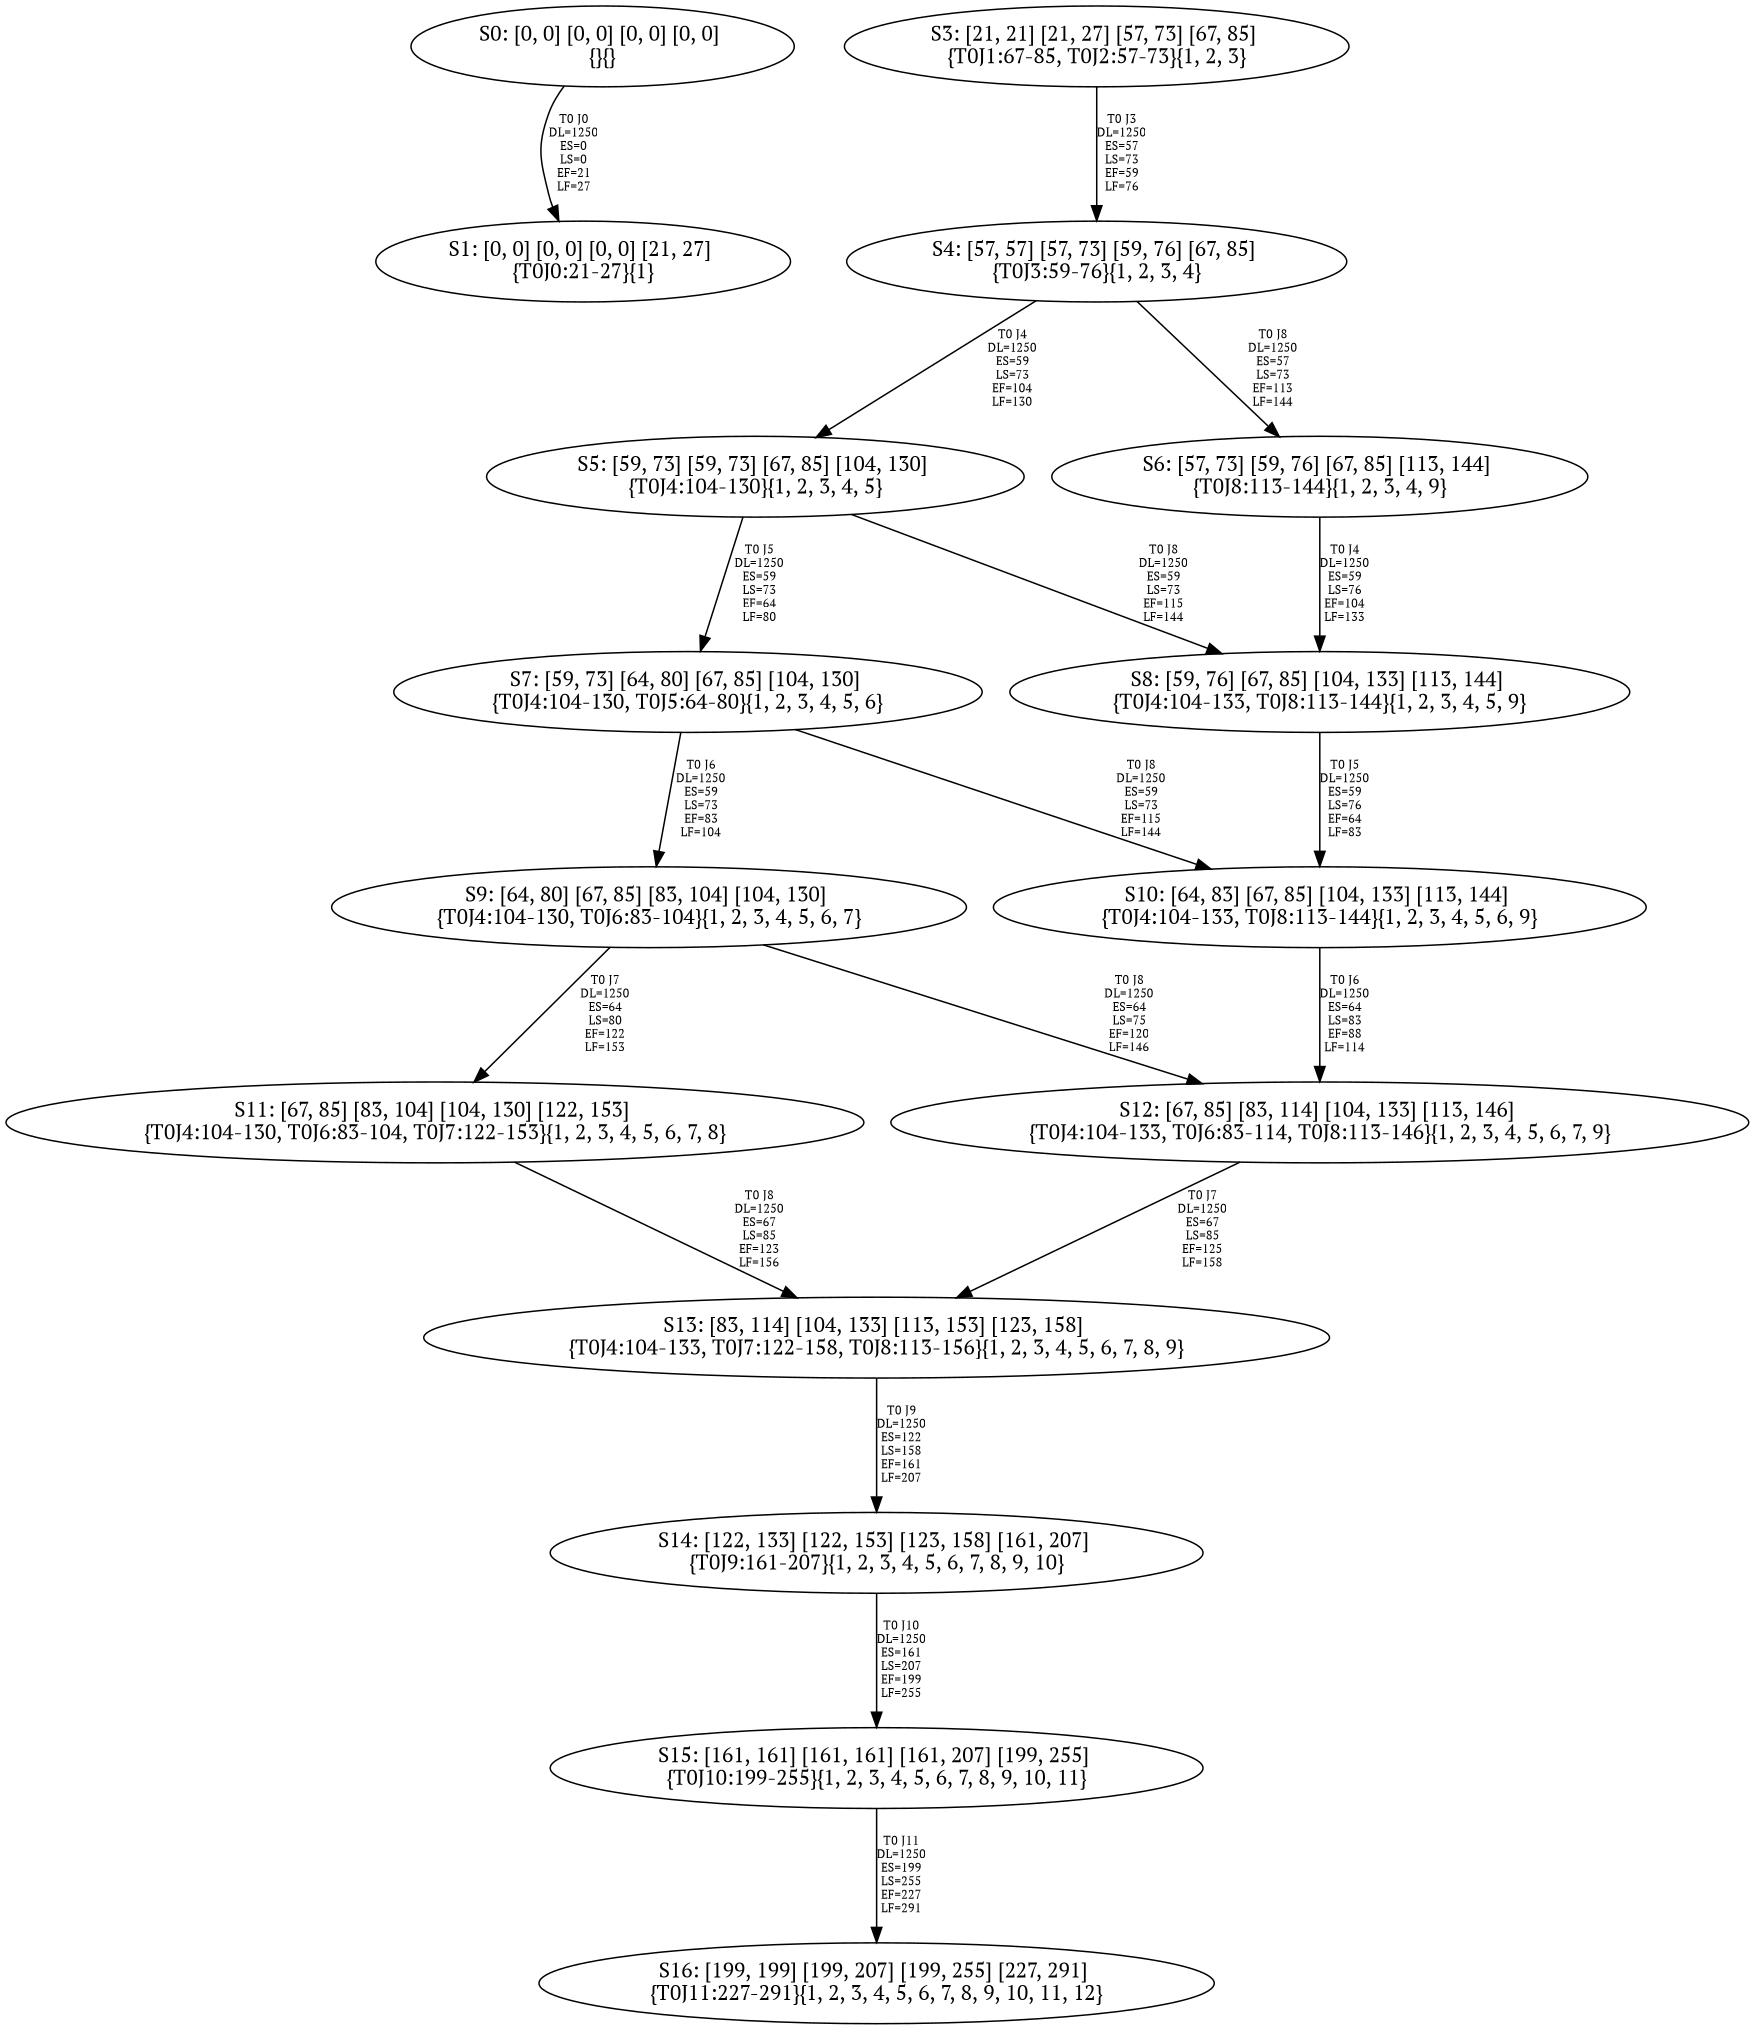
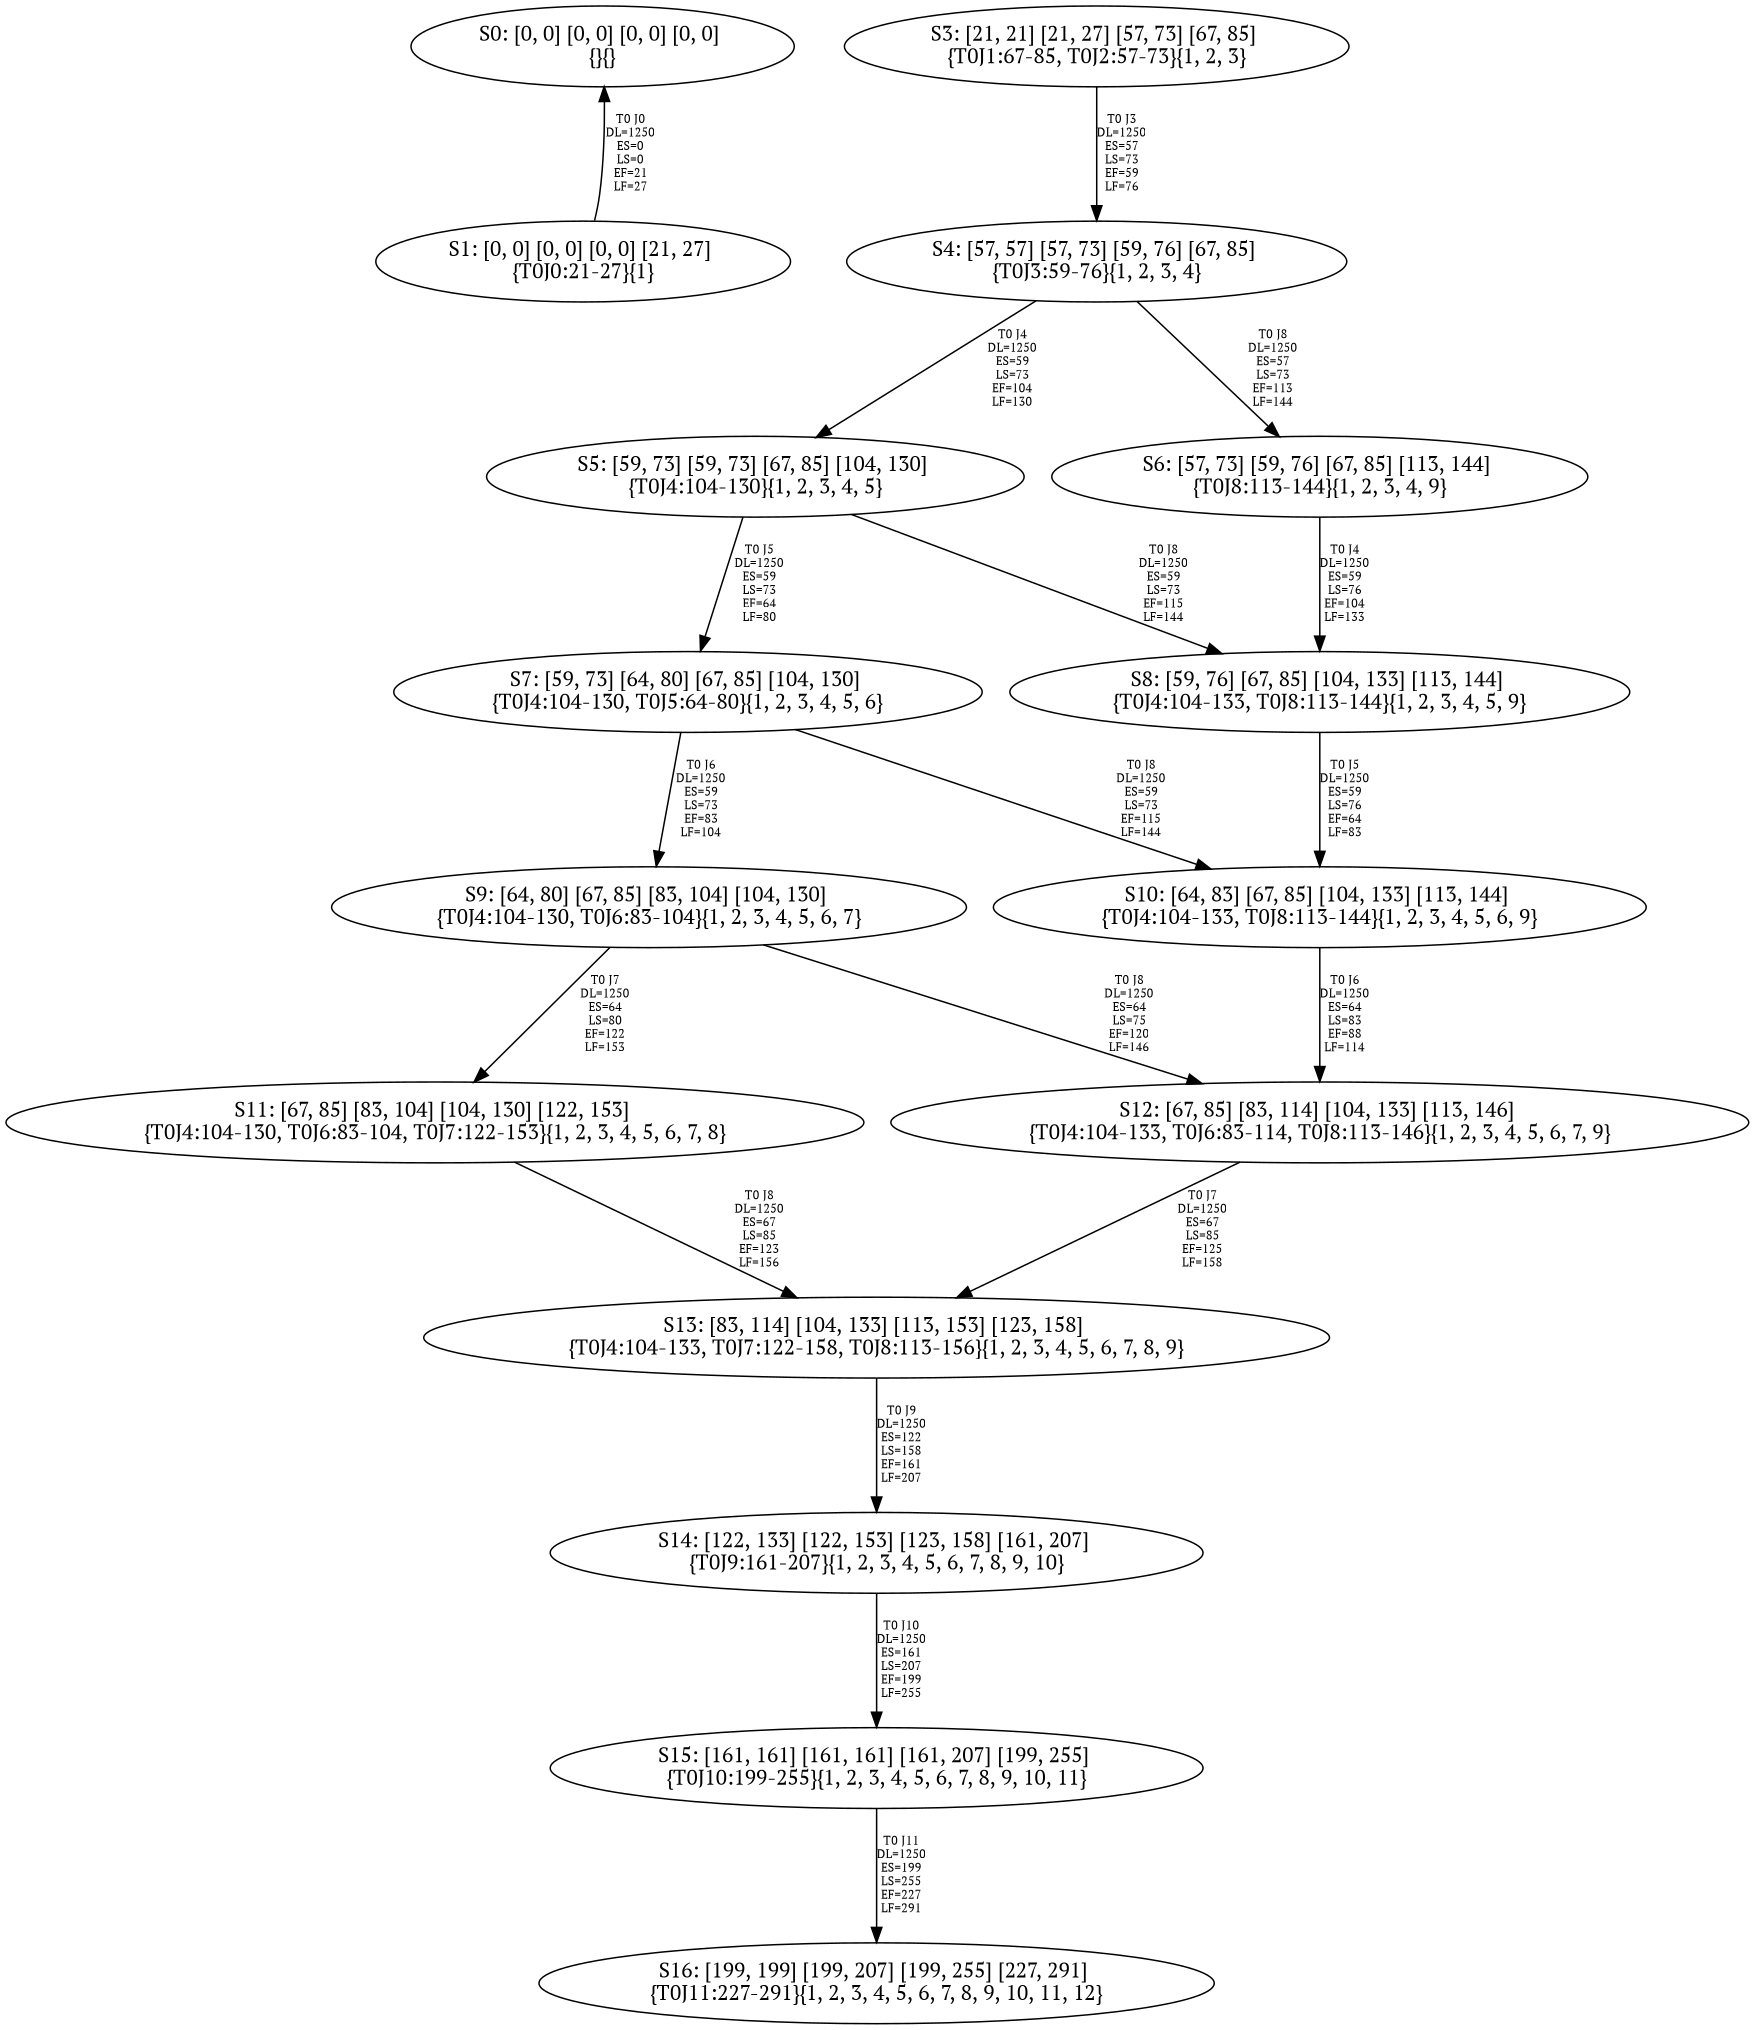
edge "S0: [0, 0] [0, 0] [0, 0] [0, 0] {}{}" -> "S1: [0, 0] [0, 0] [0, 0] [21, 27] {T0J0:21-27}{1}": reversed
